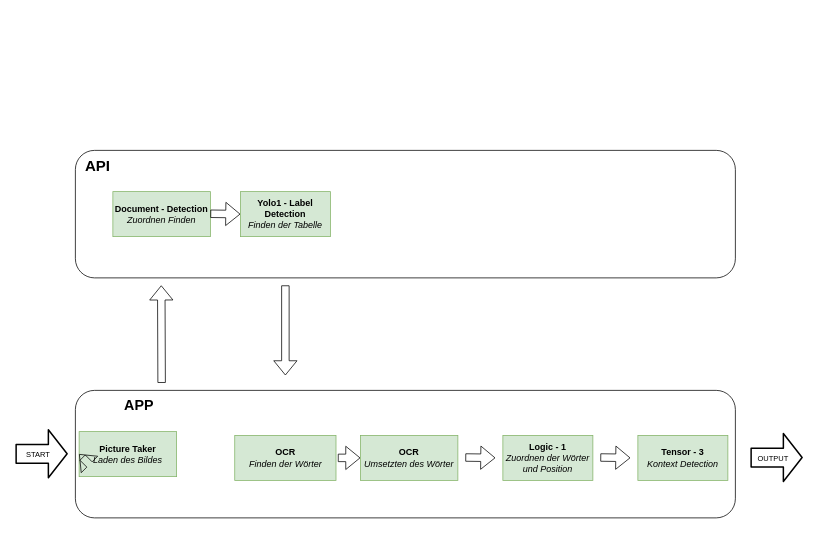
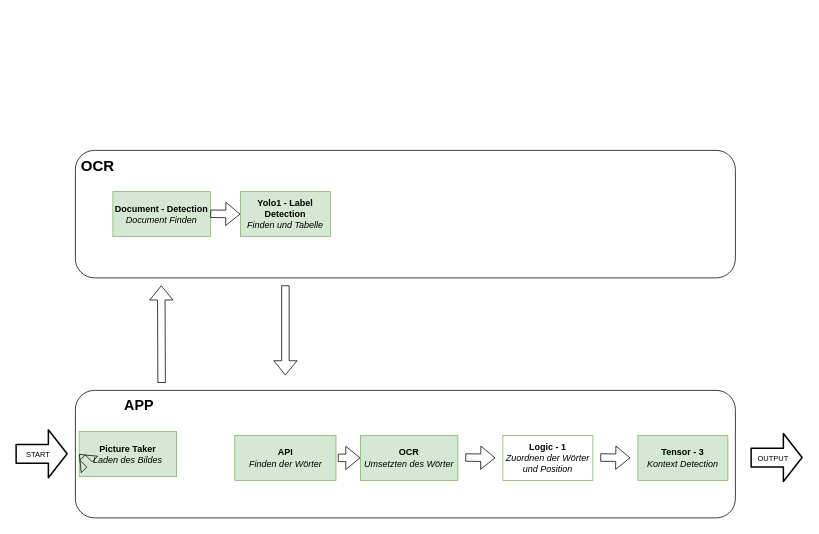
node "API": label "API" -> "OCR"
node "Document - Detection Zuordnen Finden": label "Document - Detection Zuordnen Finden" -> "Document - Detection Document Finden"
node "Yolo1 - Label Detection Finden der Tabelle": label "Yolo1 - Label Detection Finden der Tabelle" -> "Yolo1 - Label Detection Finden und Tabelle"
node "OCR Finden der Wörter": label "OCR Finden der Wörter" -> "API Finden der Wörter"
node "Logic - 1 Zuordnen der Wörter und Position": fillcolor #d5e8d4 -> #ffffff
